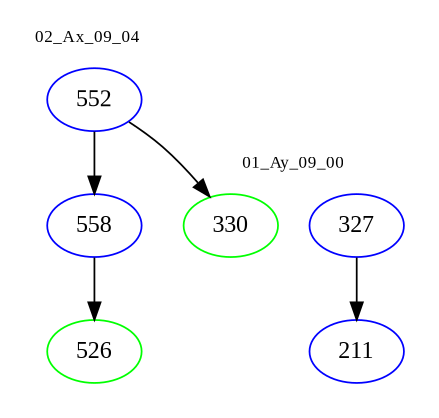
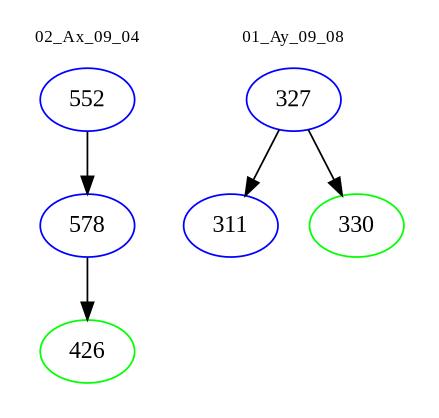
cluster "01_Ay_09_00": label "01_Ay_09_00" -> "01_Ay_09_08"
edge "552" -> "330": now "327" -> "330"
node "558": label "558" -> "578"
node "526": label "526" -> "426"
node "211": label "211" -> "311"
